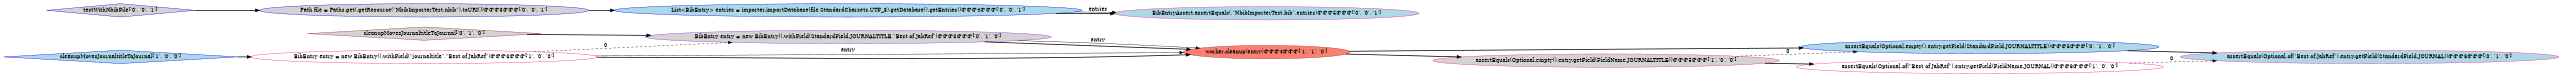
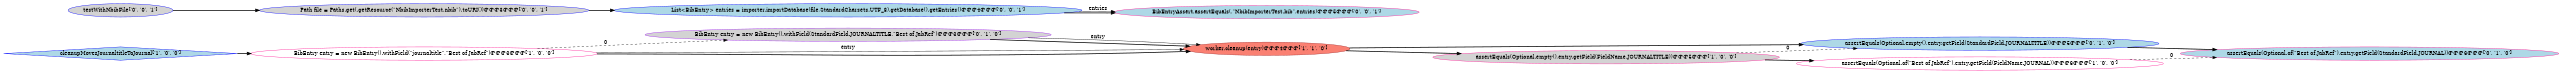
node "testWithNbibFile['0', '0', '1']": shape diamond -> ellipse
node "cleanupMovesJournaltitleToJournal['0', '1', '0']": removed
